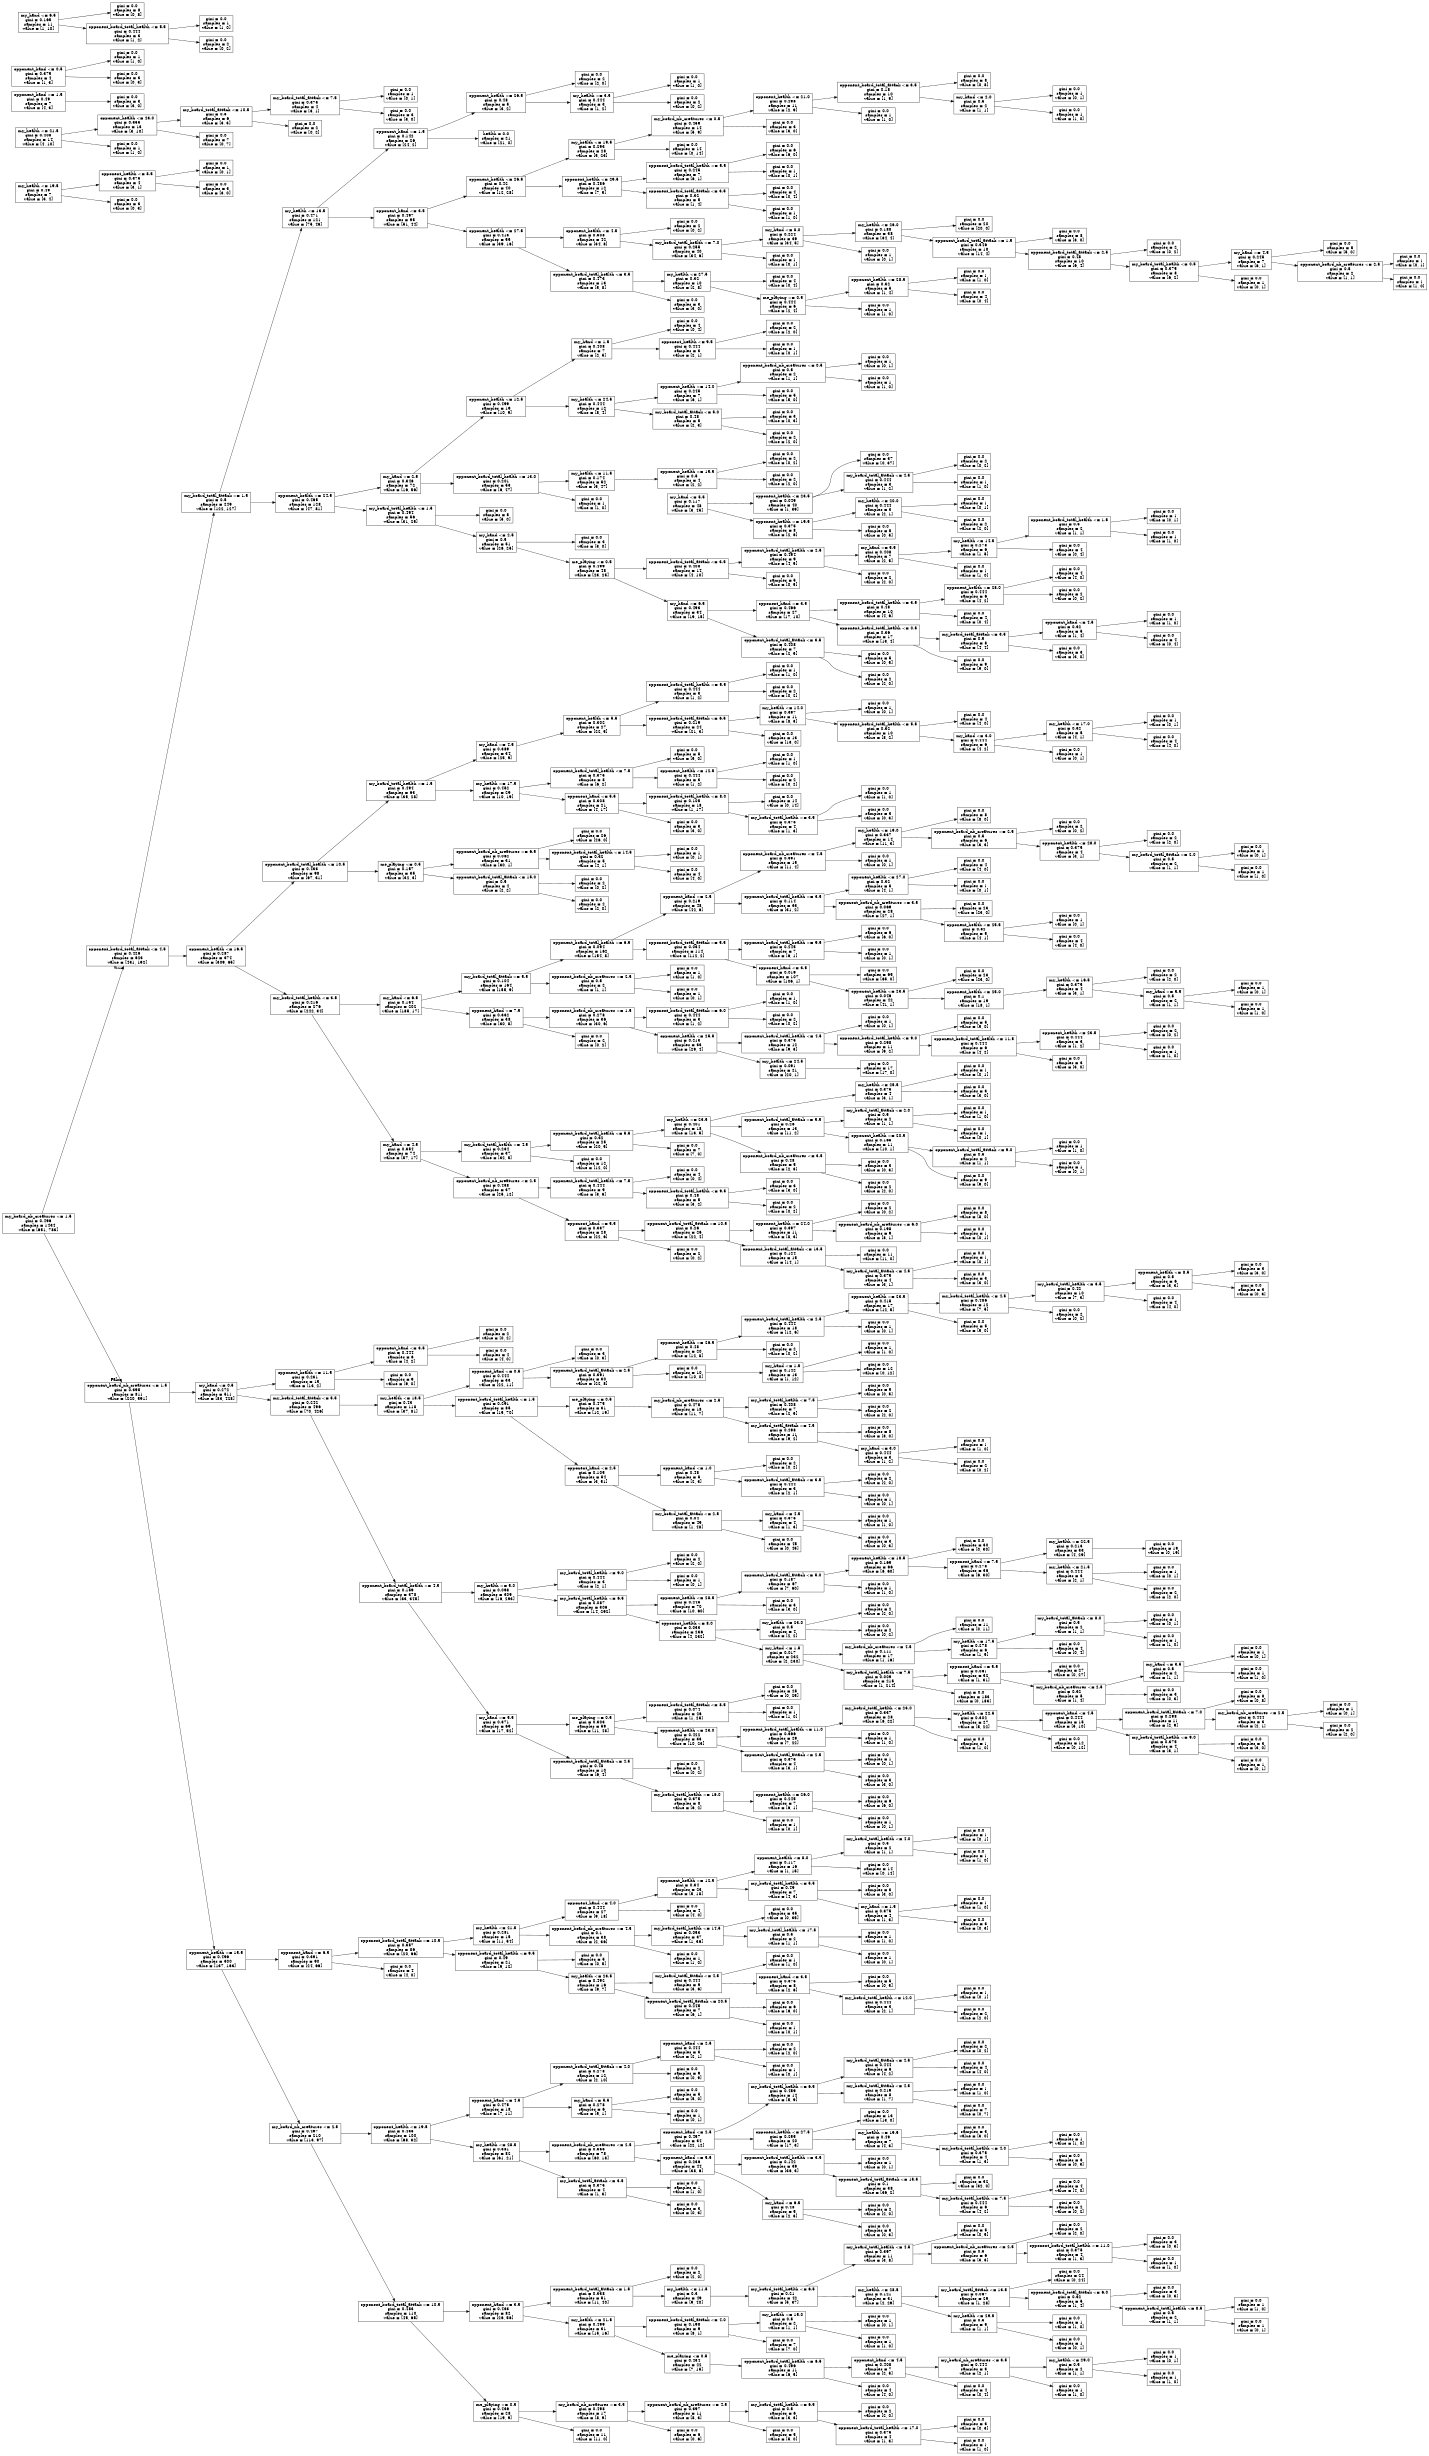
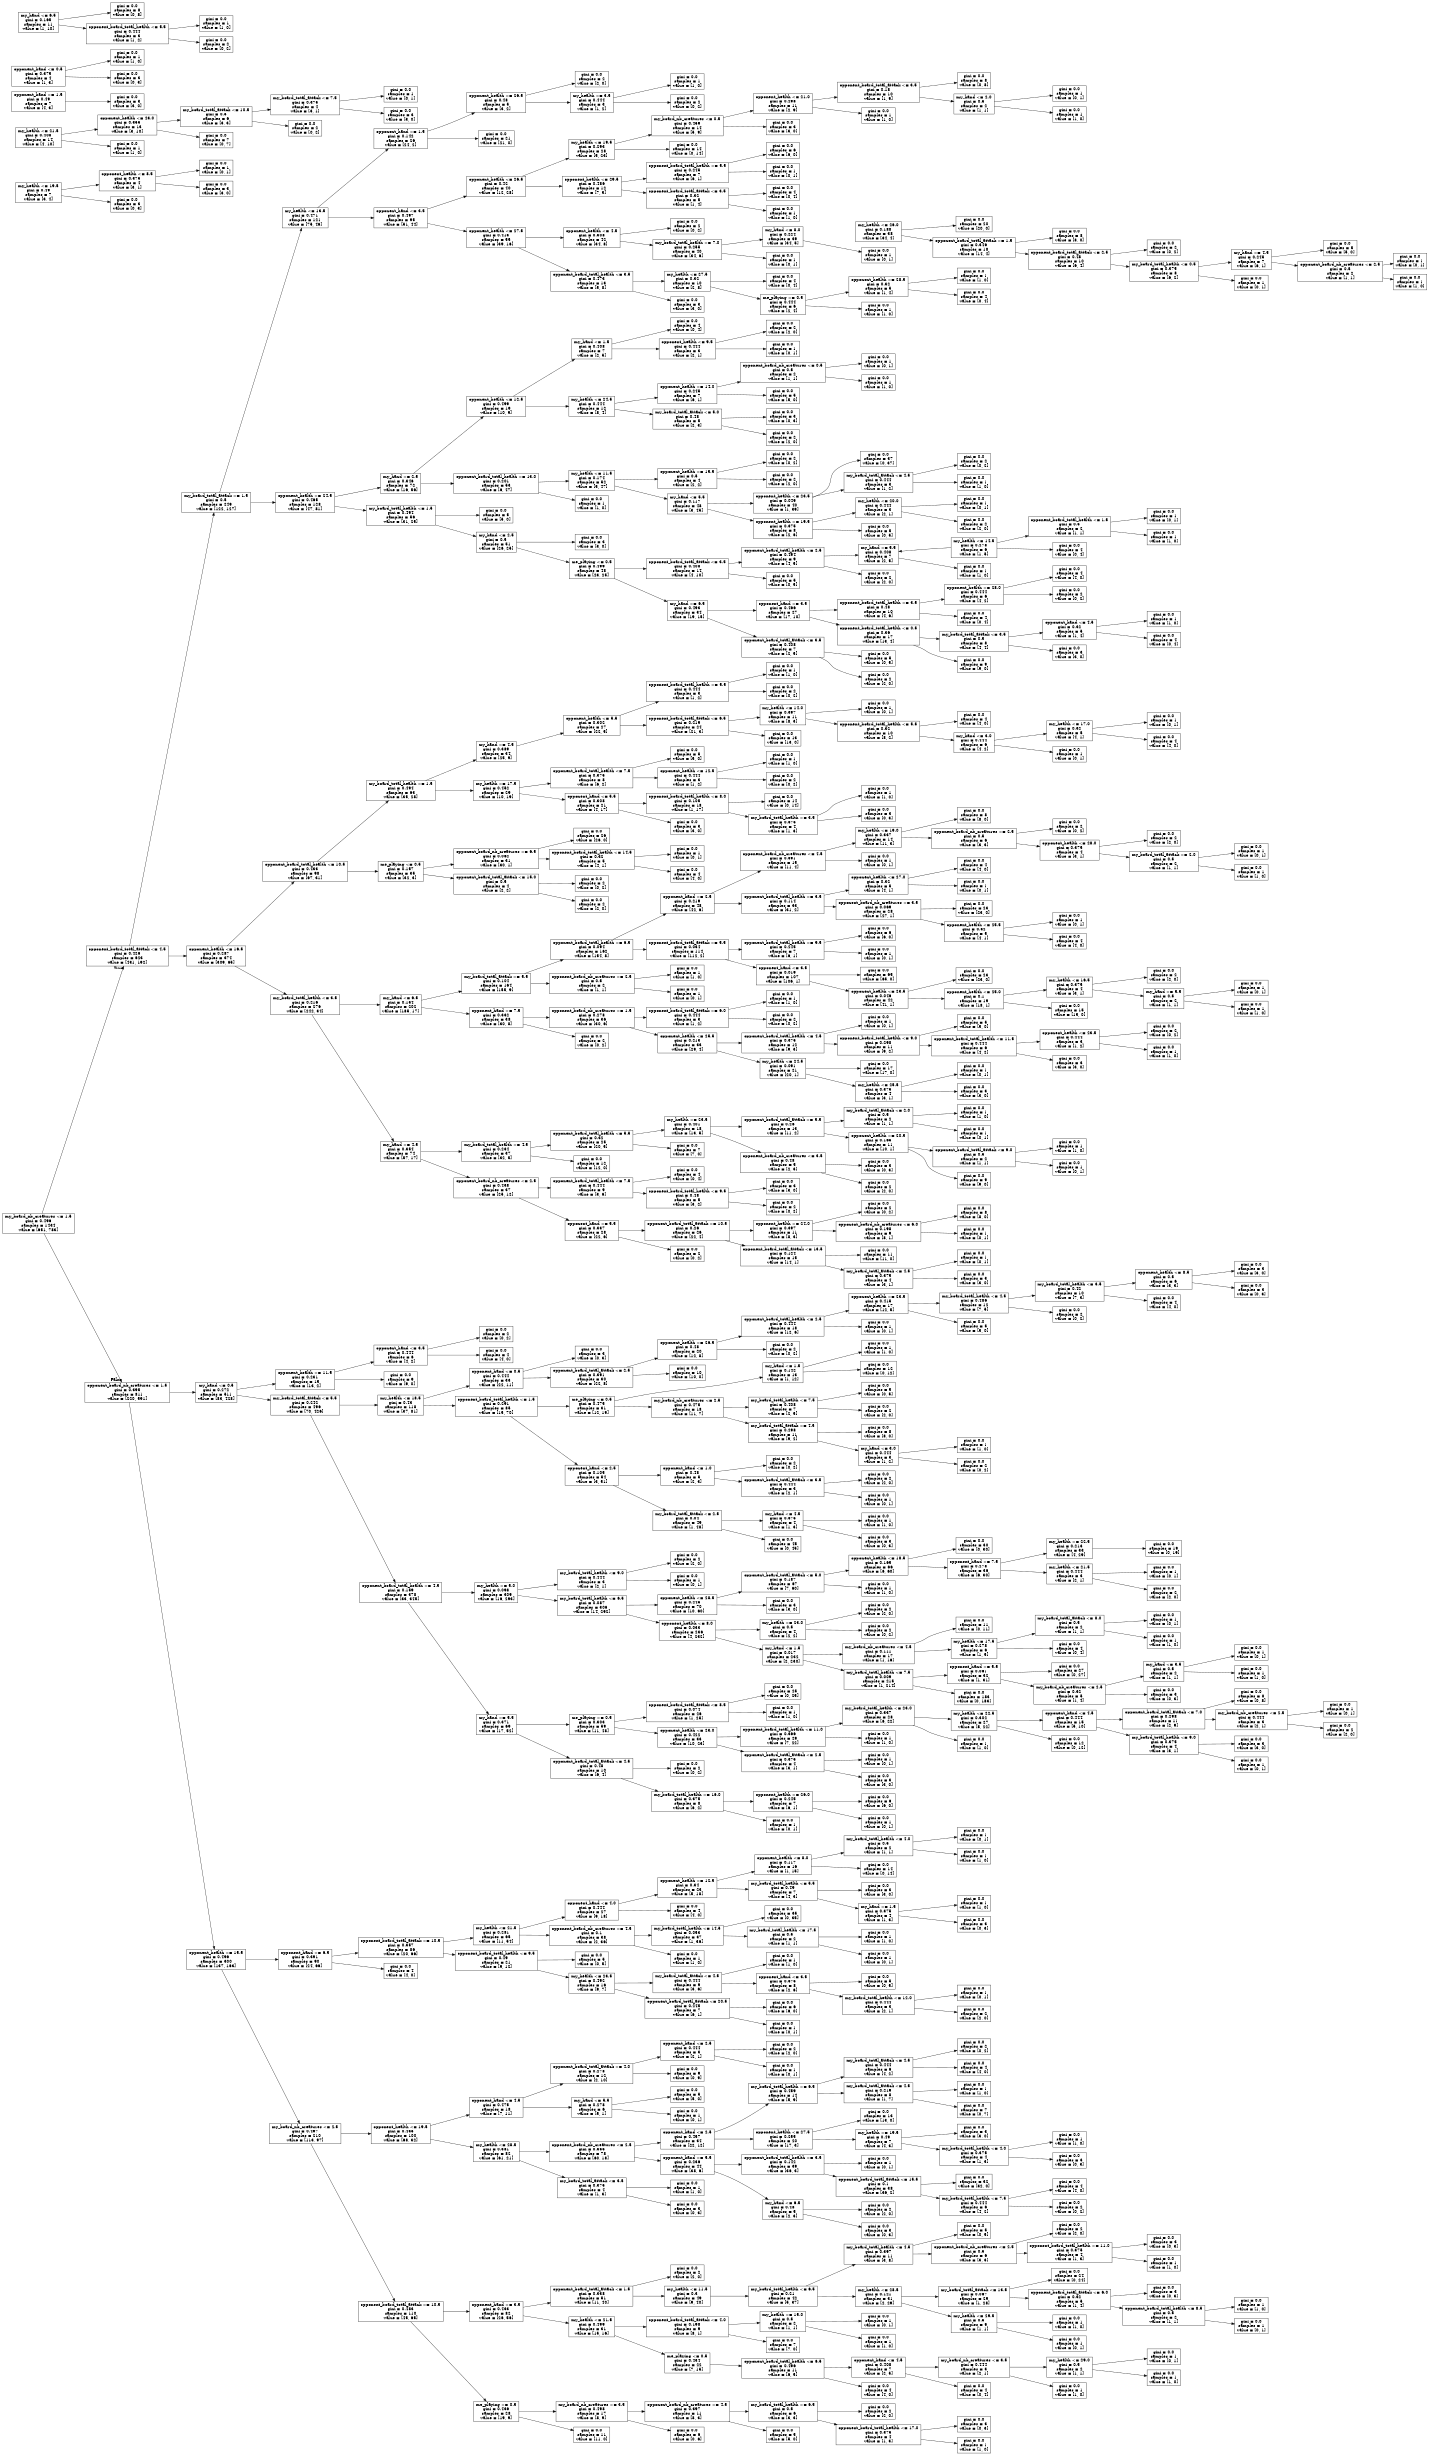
node "health = 0.0 samples = 21 value = [21, 0]": label "health = 0.0 samples = 21 value = [21, 0]" -> "gini = 0.0 samples = 21 value = [21, 0]"
edge "my_hand <= 8.0 gini = 0.224 samples = 39 value = [34, 5]" -> "my_health <= 26.0 gini = 0.188 samples = 38 value = [34, 4]": removed
edge "my_health <= 11.5 gini = 0.174 samples = 52 value = [5, 47]" -> "my_hand <= 5.5 gini = 0.117 samples = 48 value = [3, 45]": added
edge "my_hand <= 5.5 gini = 0.408 samples = 7 value = [2, 5]" -> "my_health <= 14.5 gini = 0.278 samples = 6 value = [1, 5]": reversed
node "gini = 0.0 samples = 15 value = [15, 0]": added
edge "my_health <= 23.5 gini = 0.401 samples = 18 value = [13, 5]" -> "my_health <= 25.5 gini = 0.375 samples = 4 value = [3, 1]": now "my_health <= 24.5 gini = 0.091 samples = 21 value = [20, 1]" -> "my_health <= 25.5 gini = 0.375 samples = 4 value = [3, 1]"
edge "gini = 0.0 samples = 10 value = [10, 0]" -> "my_hand <= 1.5 gini = 0.142 samples = 13 value = [1, 12]": now "me_playing <= 0.5 gini = 0.475 samples = 31 value = [12, 19]" -> "my_hand <= 1.5 gini = 0.142 samples = 13 value = [1, 12]"
node "my_health <= 21.5 gini = 0.281 samples = 15 value = [11, 54]": label "my_health <= 21.5 gini = 0.281 samples = 15 value = [11, 54]" -> "my_health <= 21.5 gini = 0.281 samples = 65 value = [11, 54]"
